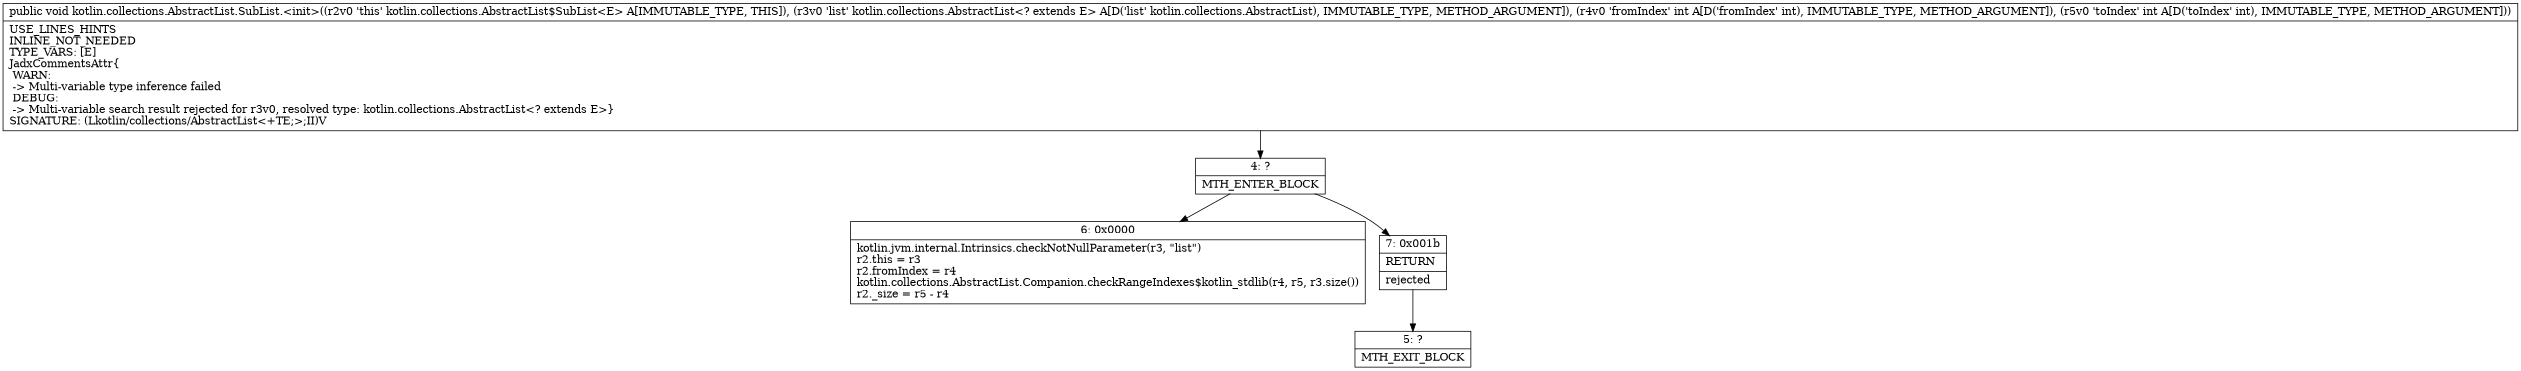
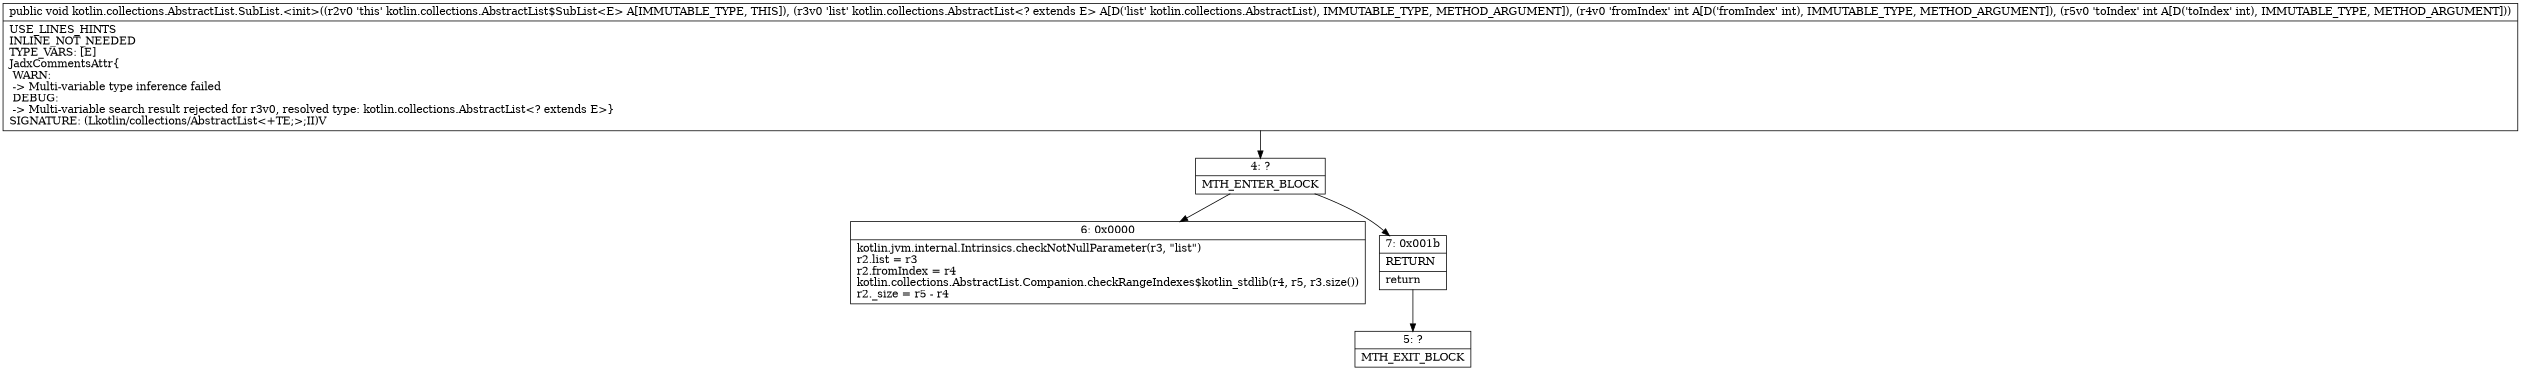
node "6: 0x0000": text "r2.this = r3" -> "r2.list = r3"
node "7: 0x001b": text "rejected" -> "return"
